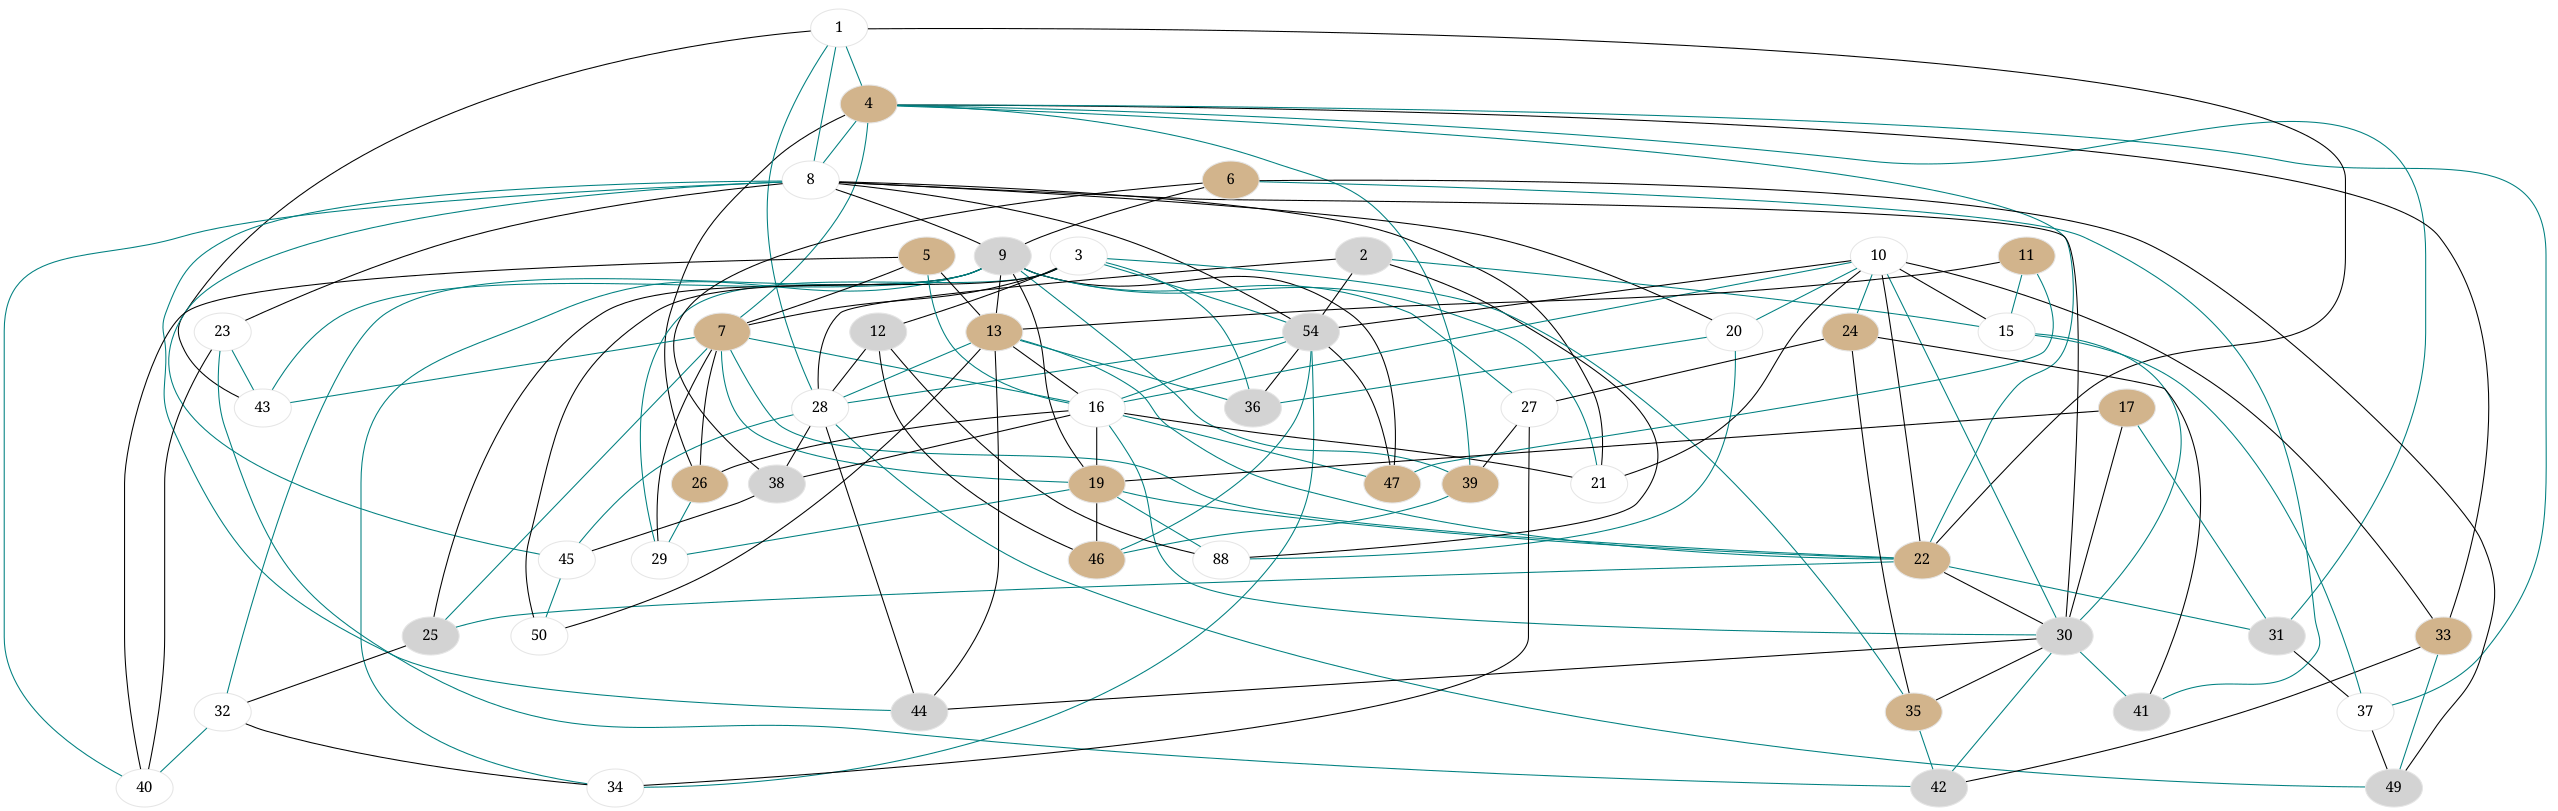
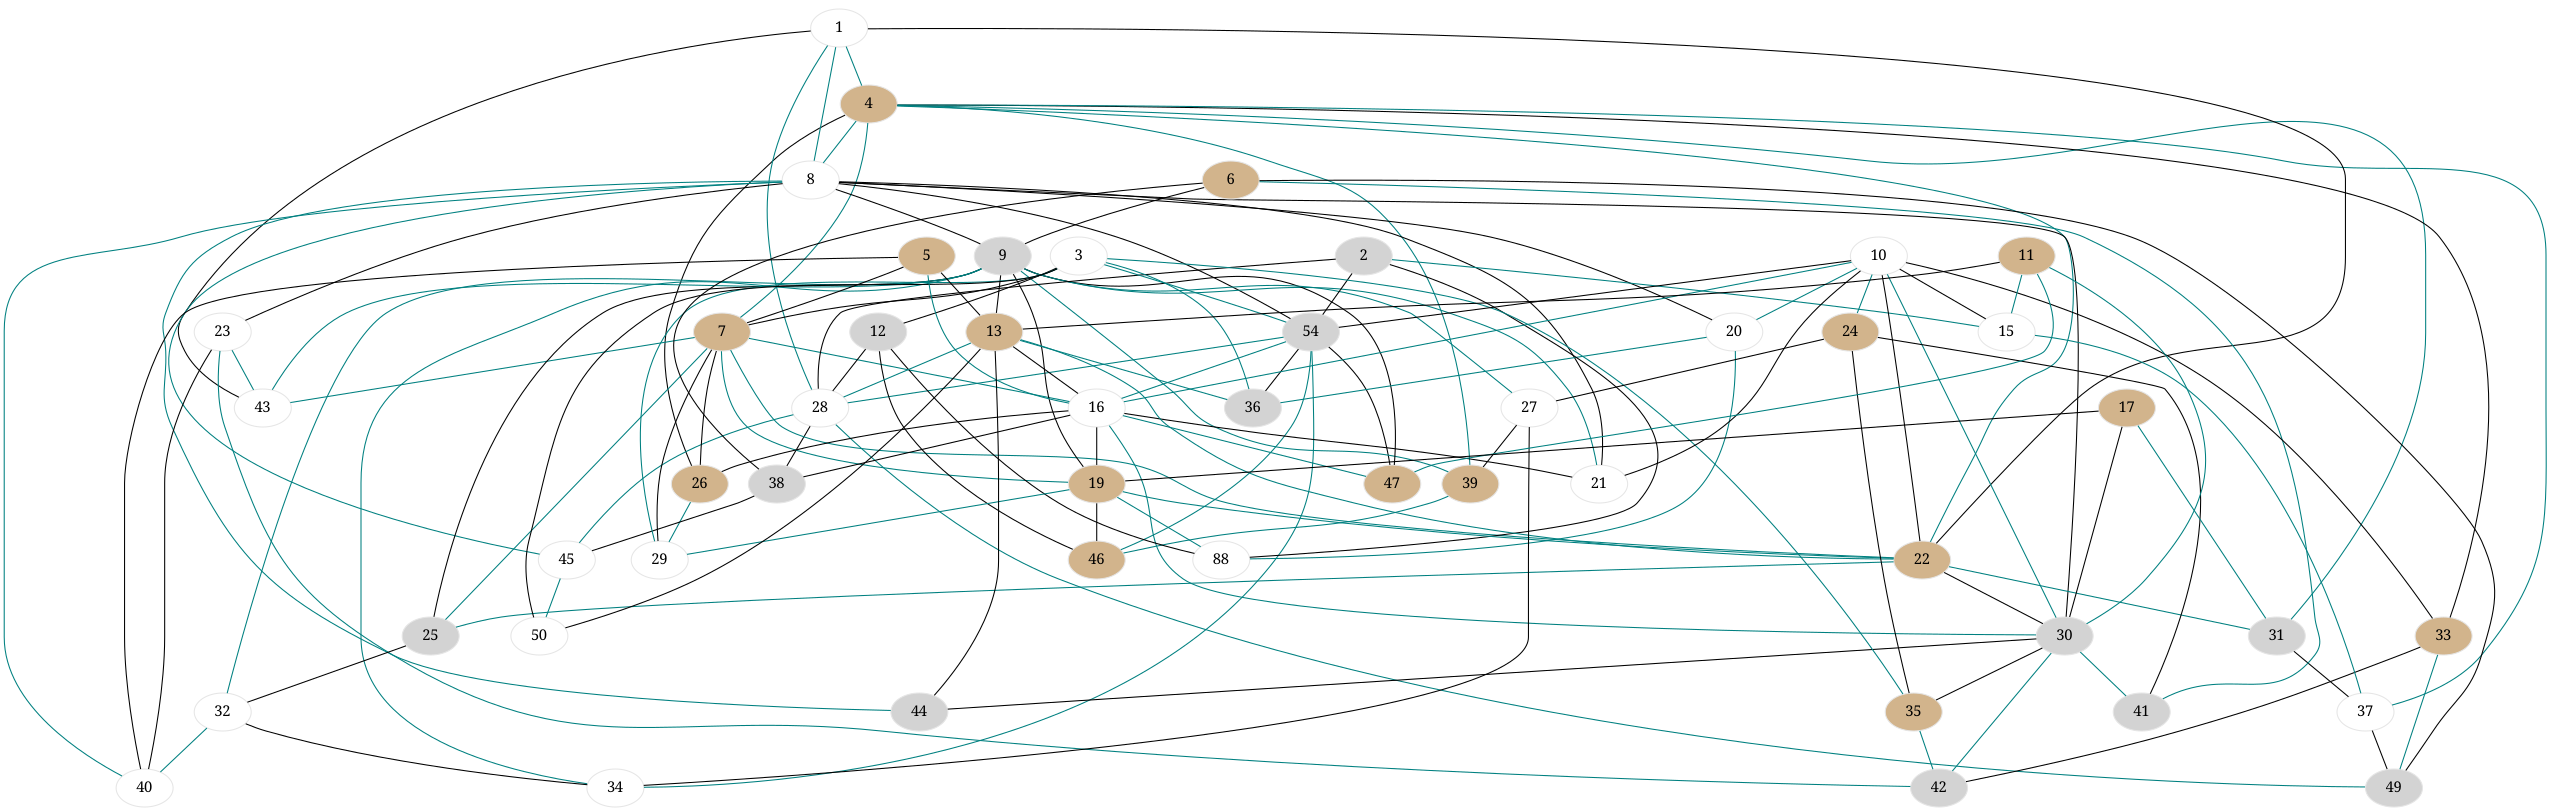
edge "15" -- "30": now "11" -- "30"
edge "28" -- "44": removed
